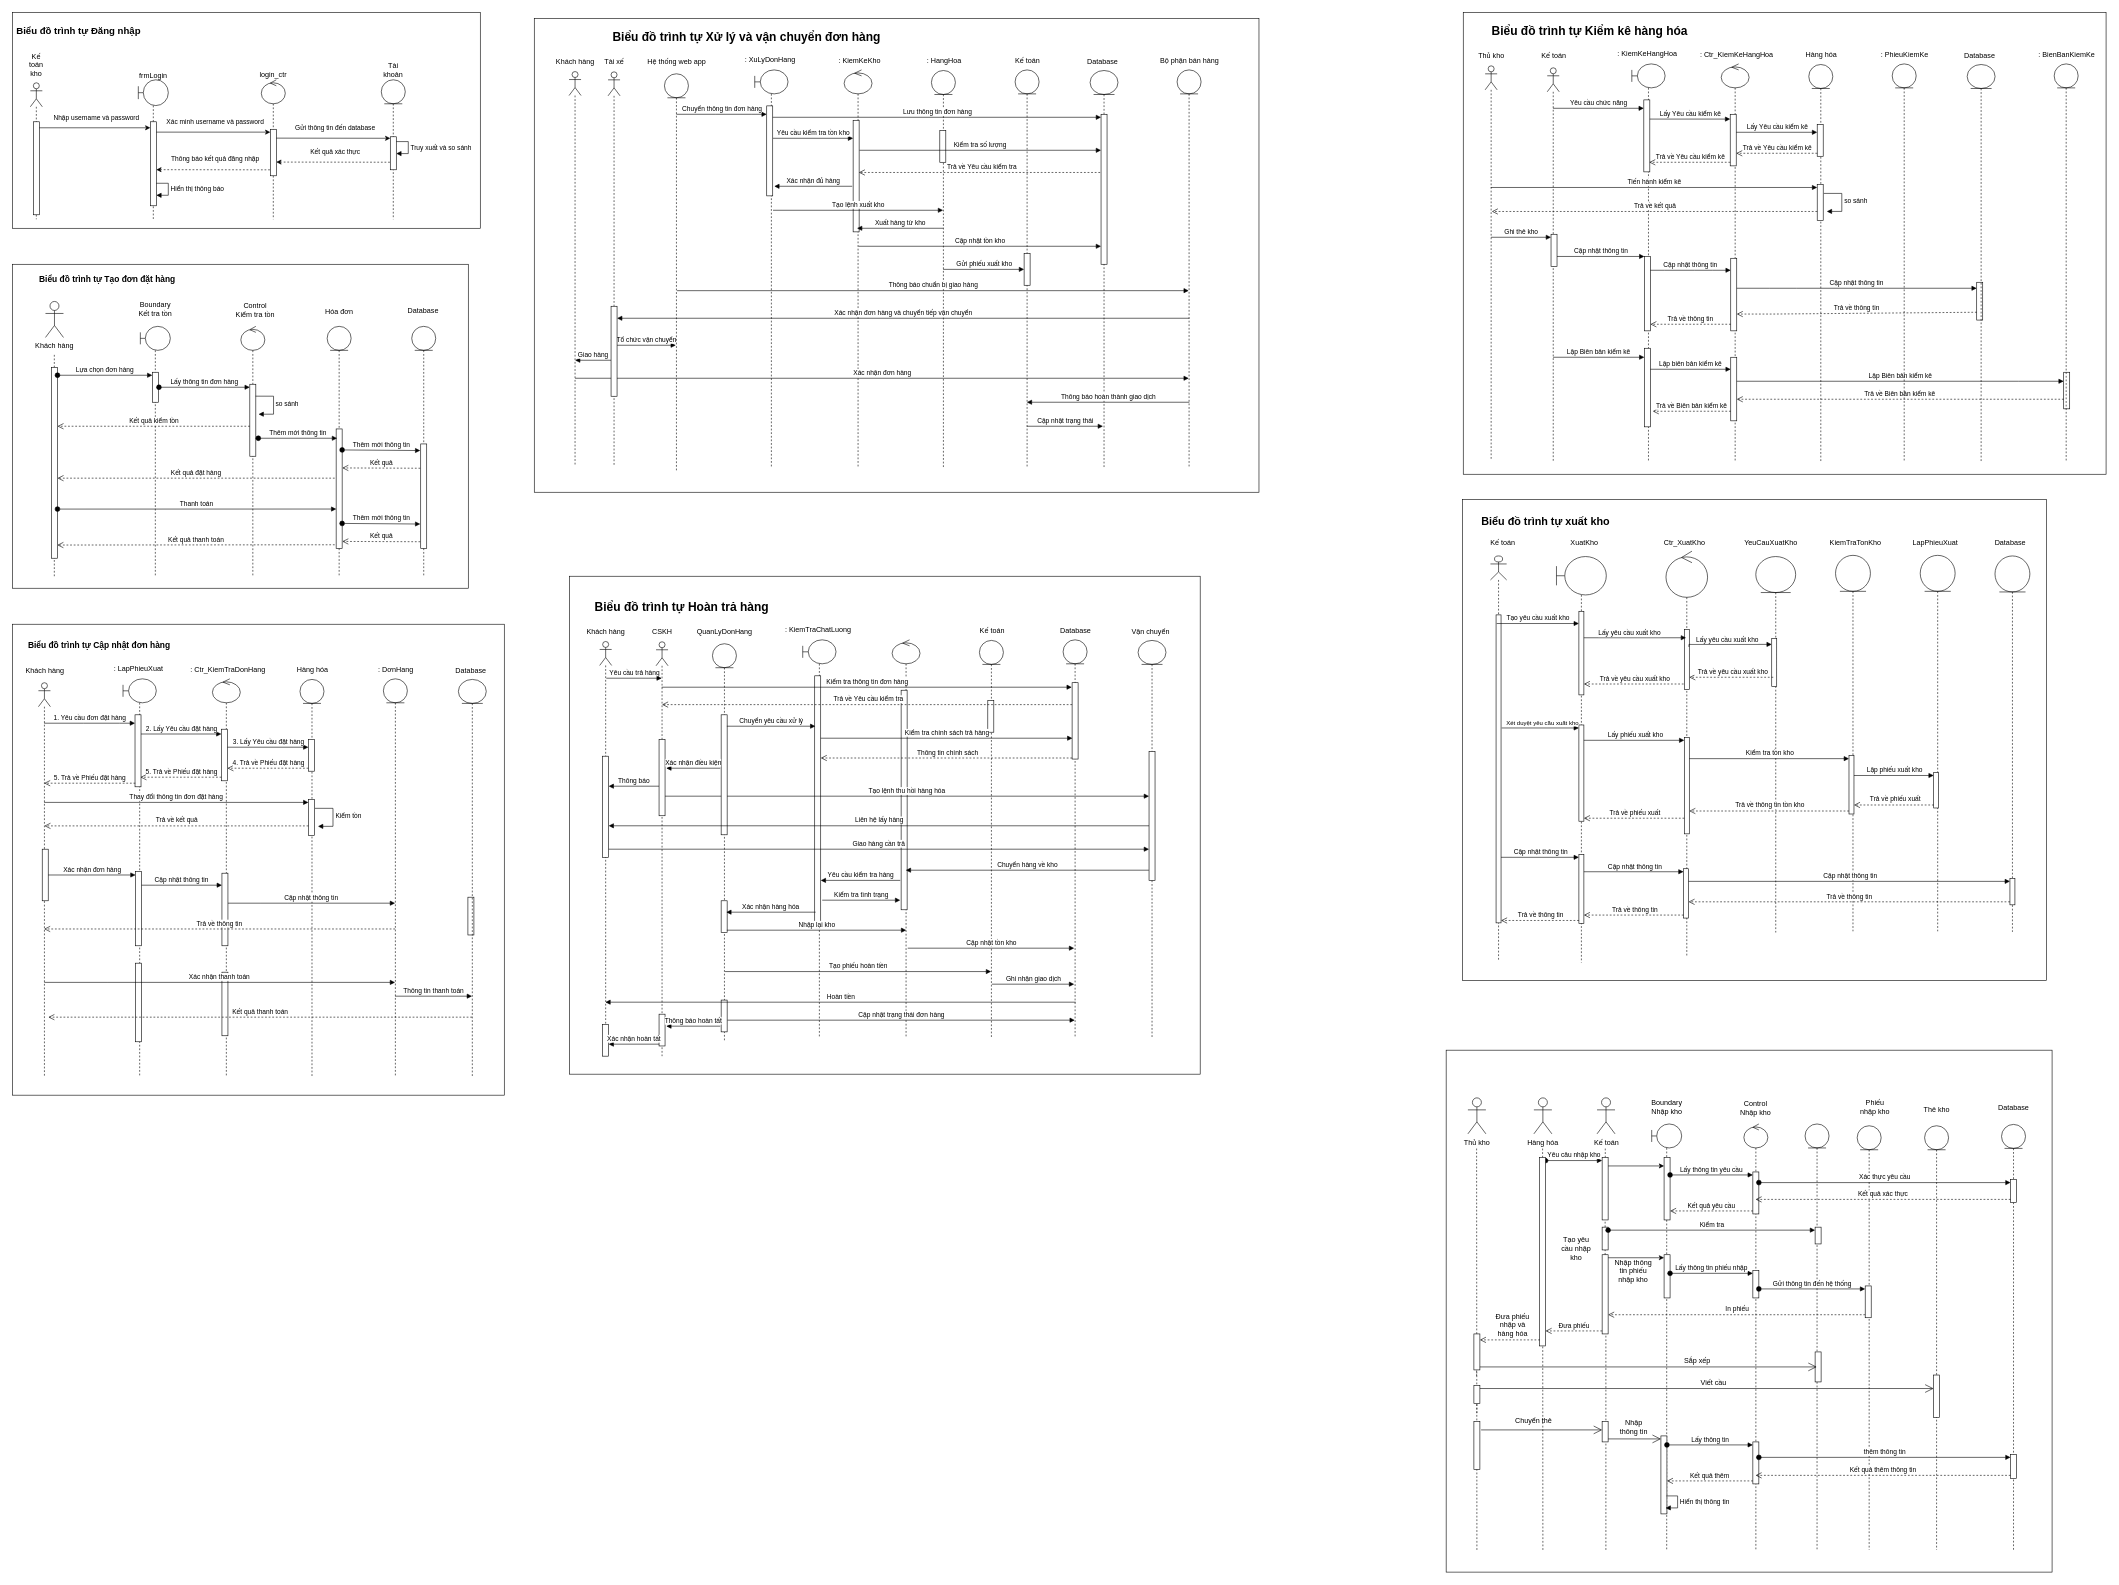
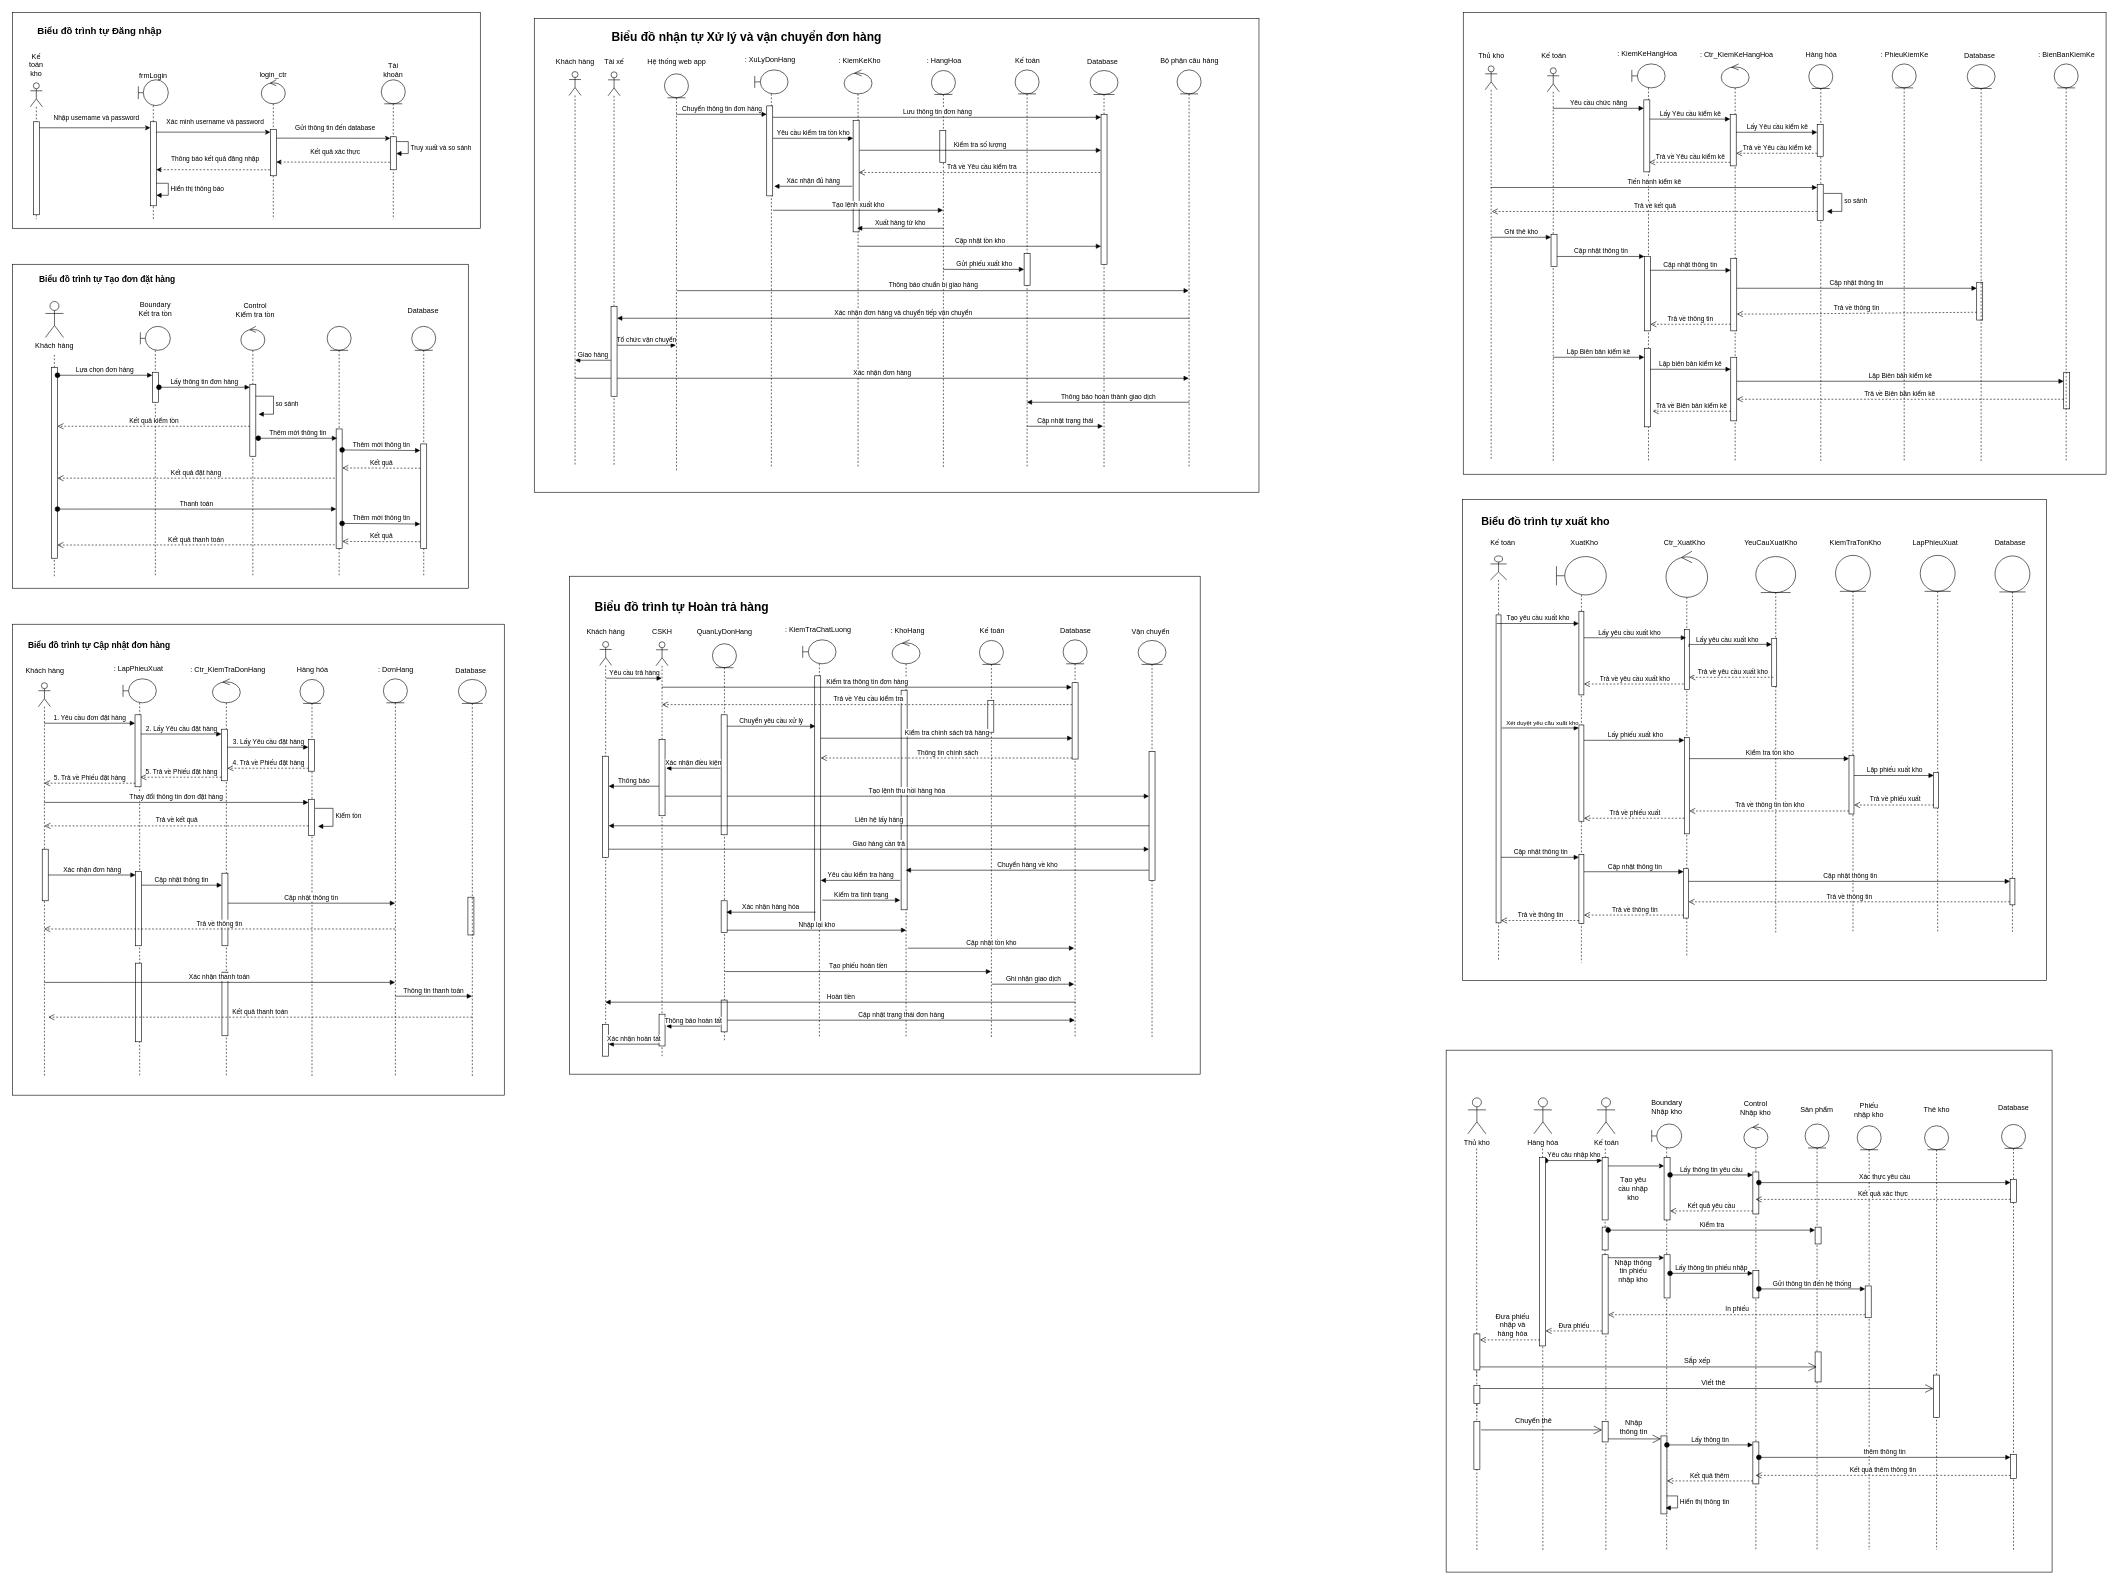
node "Biểu đồ trình tự Đăng nhập": moved (153, 30) -> (174, 30)
node "Biểu đồ trình tự Kiểm kê hàng hóa": removed
node "Biểu đồ trình tự Xử lý và vận chuyển đơn hàng": label "Biểu đồ trình tự Xử lý và vận chuyển đơn hàng" -> "Biểu đồ nhận tự Xử lý và vận chuyển đơn hàng"
node "Bộ phận bán hàng": label "Bộ phận bán hàng" -> "Bộ phận câu hàng"
node "Hóa đơn": removed
node ": KhoHang": added
node "Phiếu nhập kho": moved (1875, 1107) -> (1869, 1110)
node "Sản phẩm": added
node "Tạo yêu cầu nhập kho": moved (1576, 1249) -> (1633, 1189)
node "Viết cầu": label "Viết cầu" -> "Viết thẻ"
